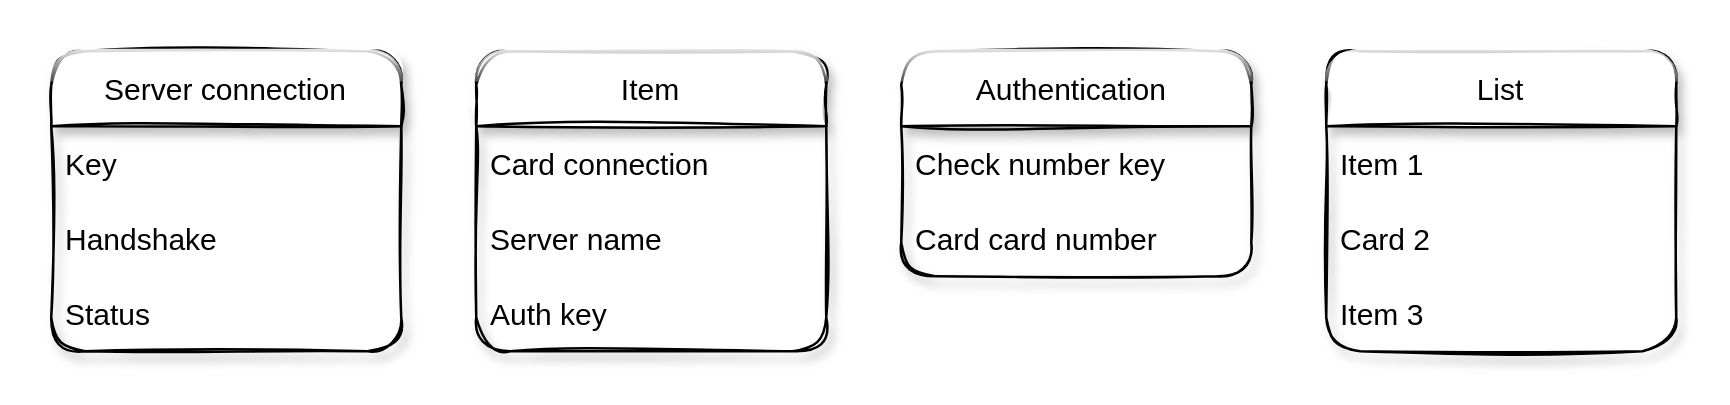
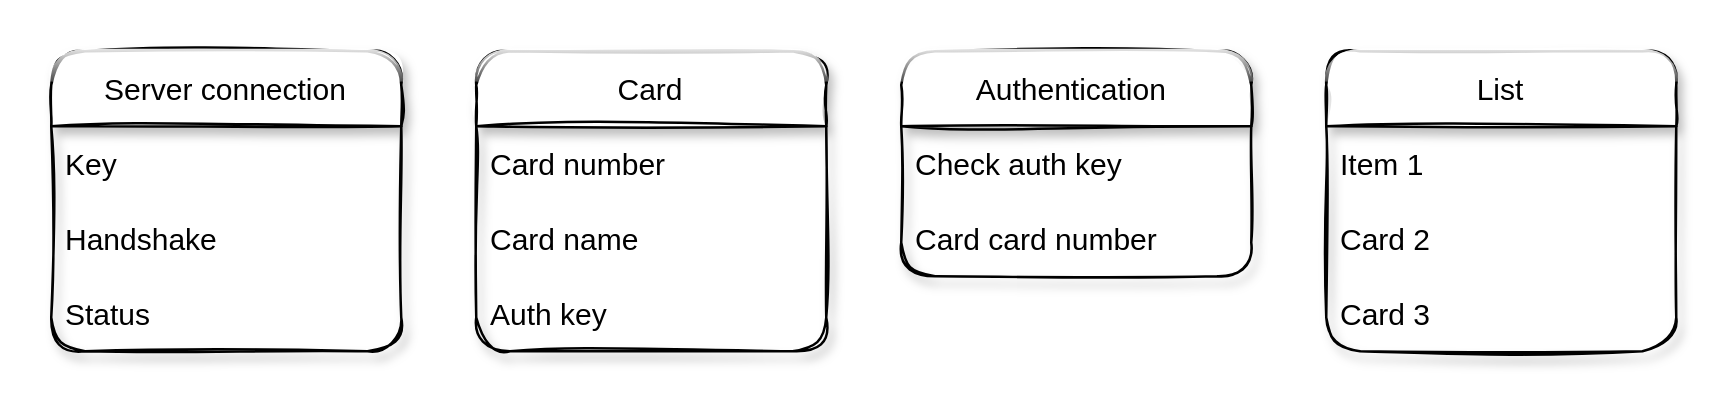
node "Item": label "Item" -> "Card"
node "Card connection": label "Card connection" -> "Card number"
node "Check number key": label "Check number key" -> "Check auth key"
node "Server name": label "Server name" -> "Card name"
node "Item 3": label "Item 3" -> "Card 3"
